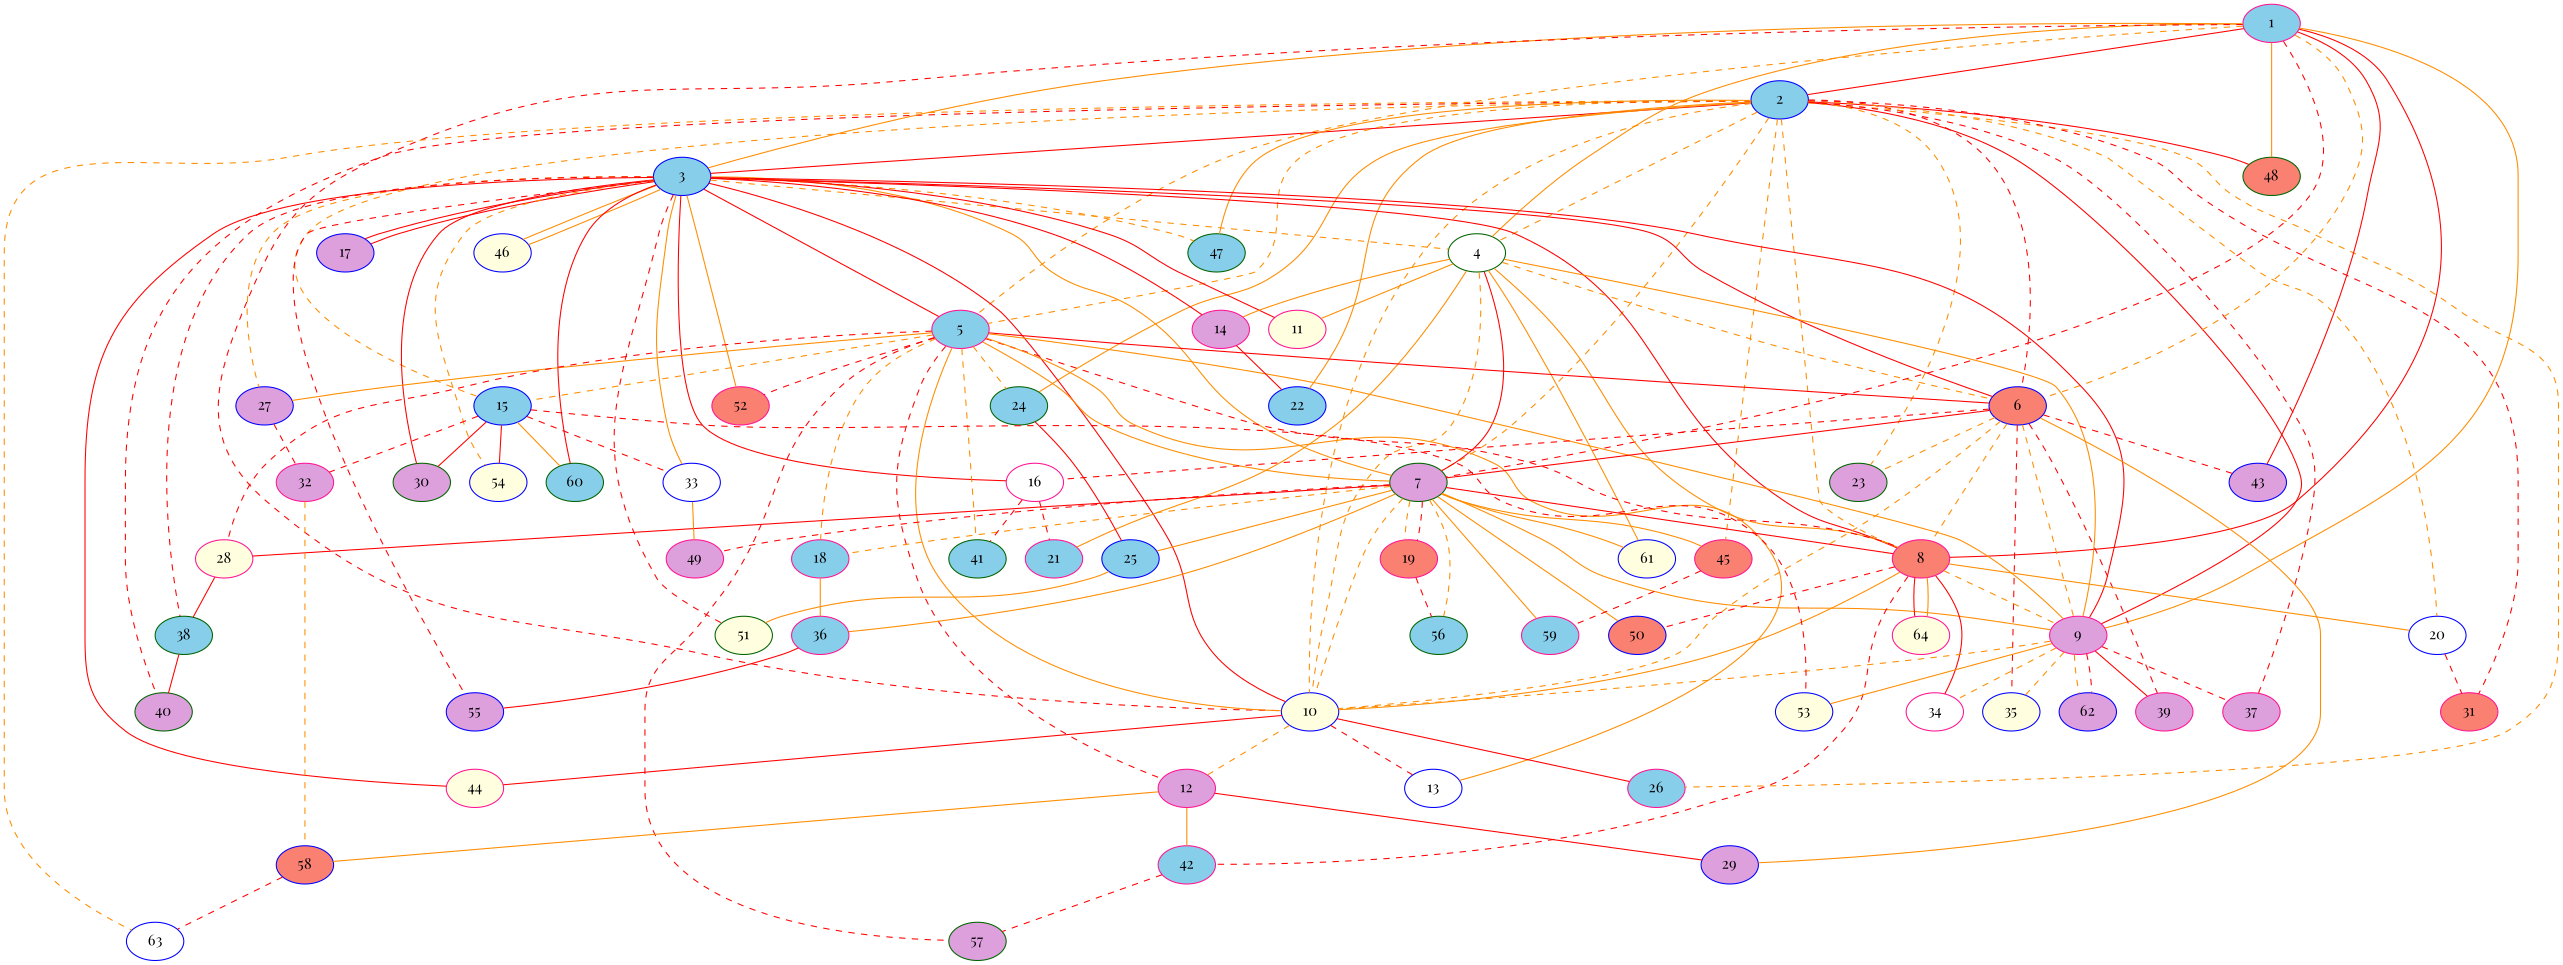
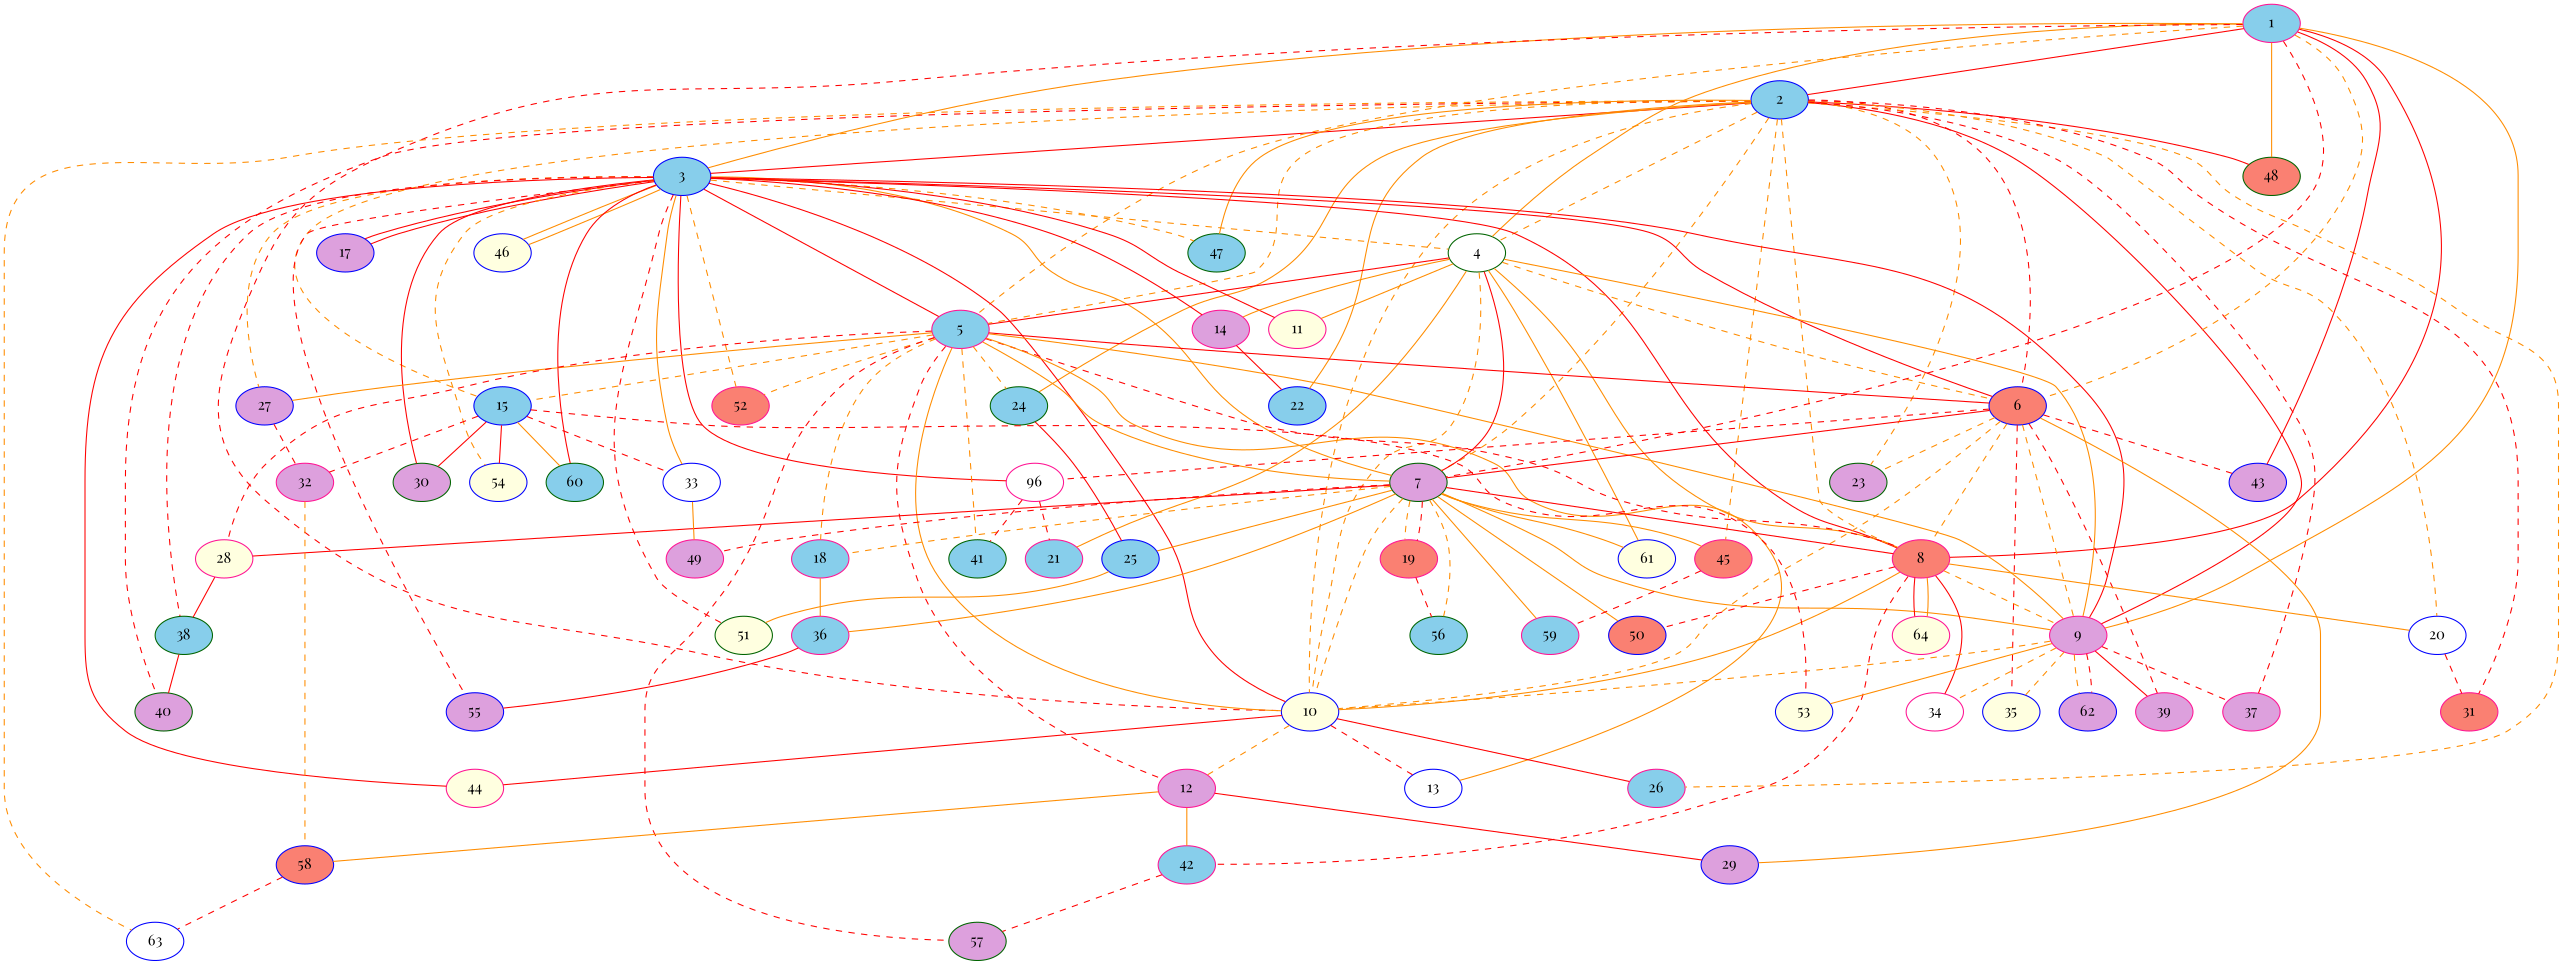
edge "3" -- "52": style solid -> dashed
edge "4" -- "5": added
edge "5" -- "52": color red -> darkorange
node "16": label "16" -> "96"
